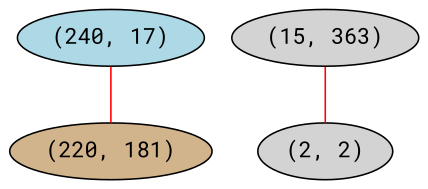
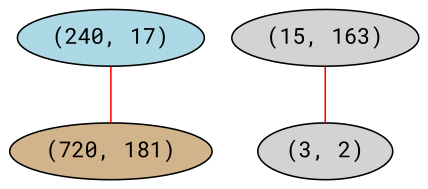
node "(15, 363)": label "(15, 363)" -> "(15, 163)"
node "(220, 181)": label "(220, 181)" -> "(720, 181)"
node "(2, 2)": label "(2, 2)" -> "(3, 2)"
